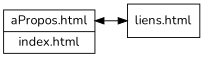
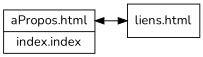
node "aPropos.html": text "index.html" -> "index.index"
